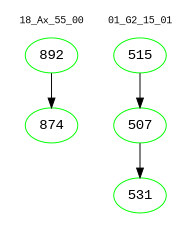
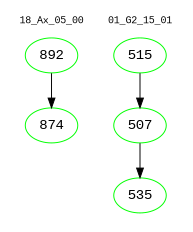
cluster "18_Ax_55_00": label "18_Ax_55_00" -> "18_Ax_05_00"
node "531": label "531" -> "535"
